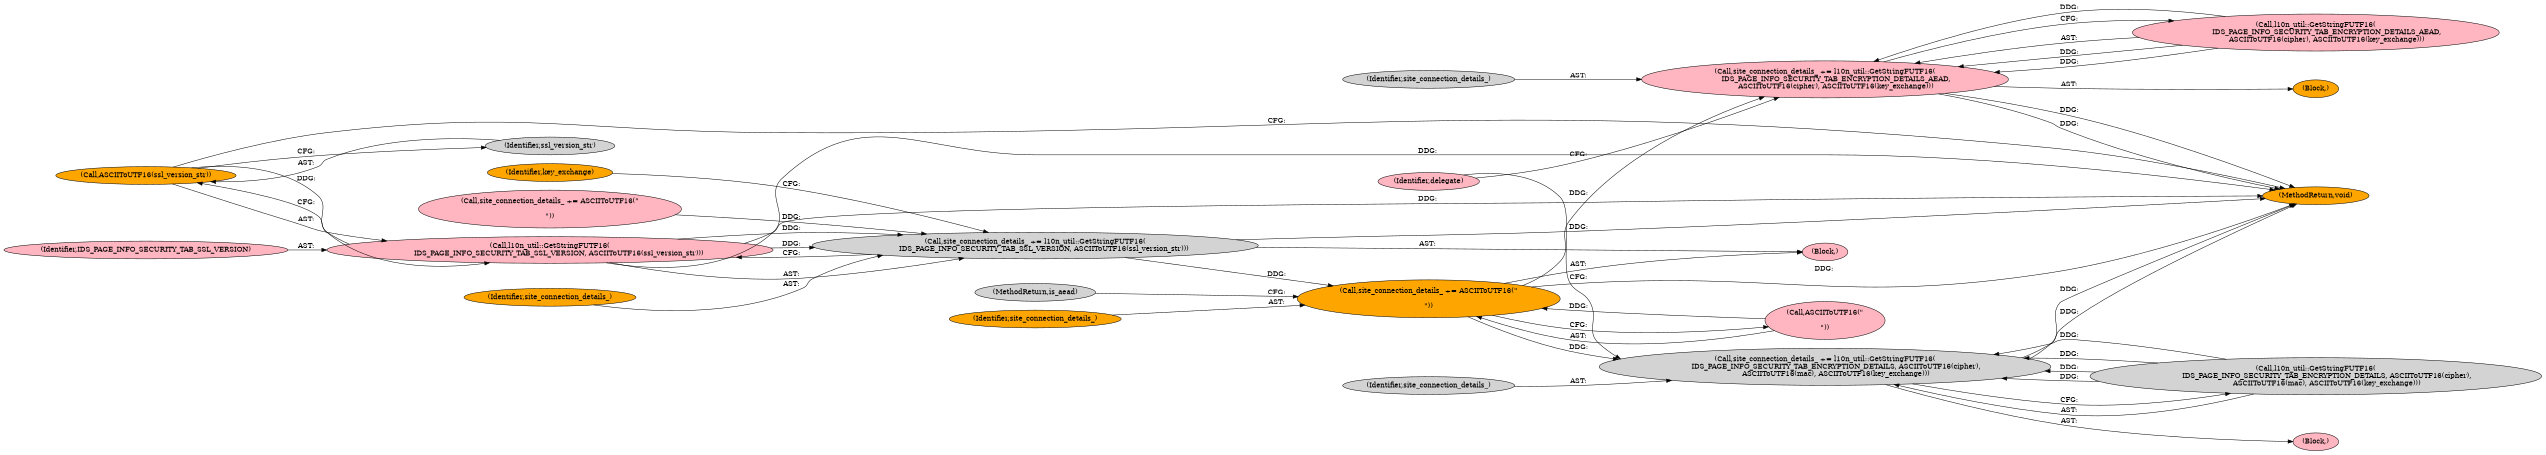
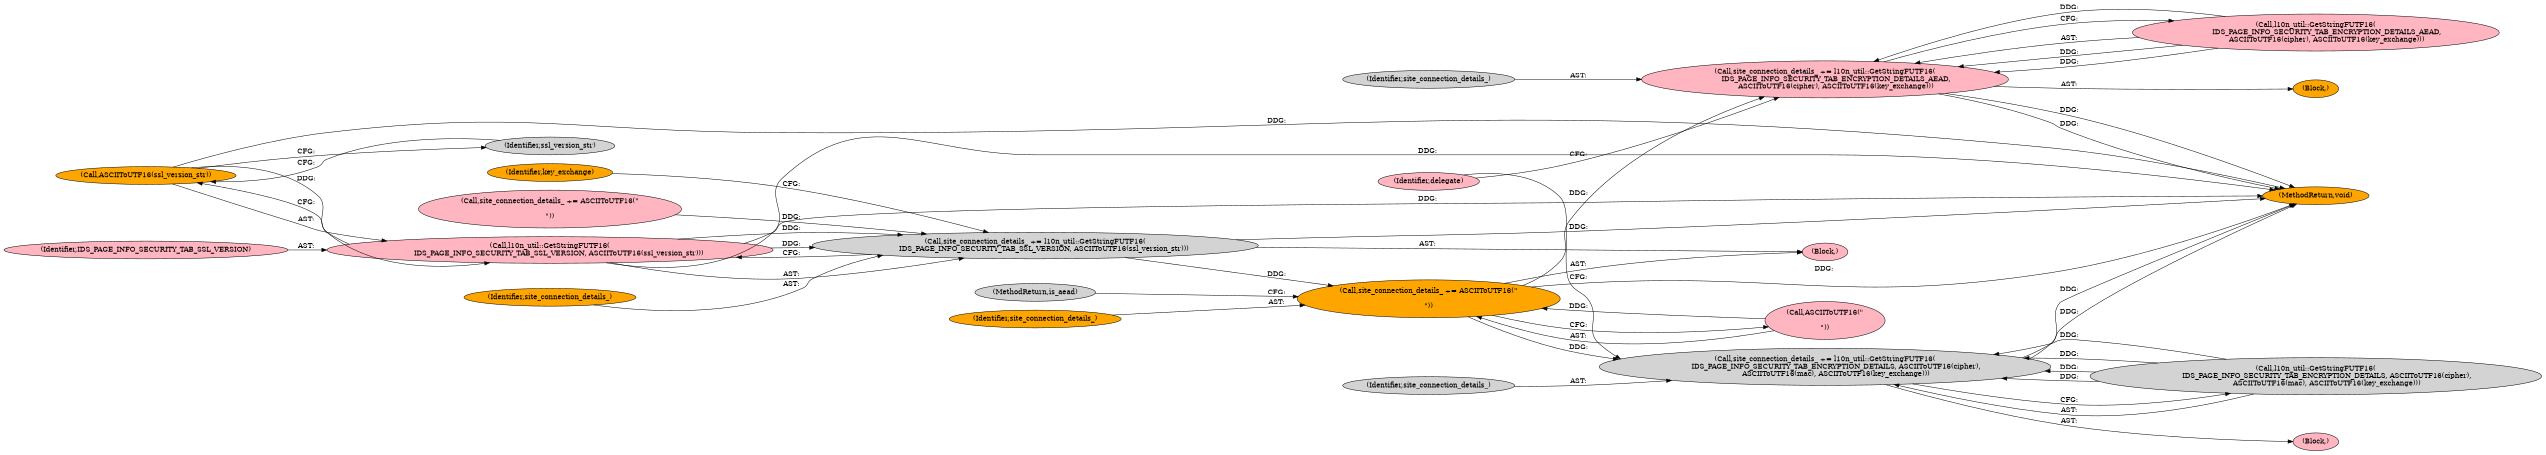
edge "(Call,ASCIIToUTF16(ssl_version_str))" -> "(MethodReturn,void)": label "CFG: " -> "DDG: "
edge "(Identifier,ssl_version_str)" -> "(Call,ASCIIToUTF16(ssl_version_str))": label "AST: " -> "CFG: "
